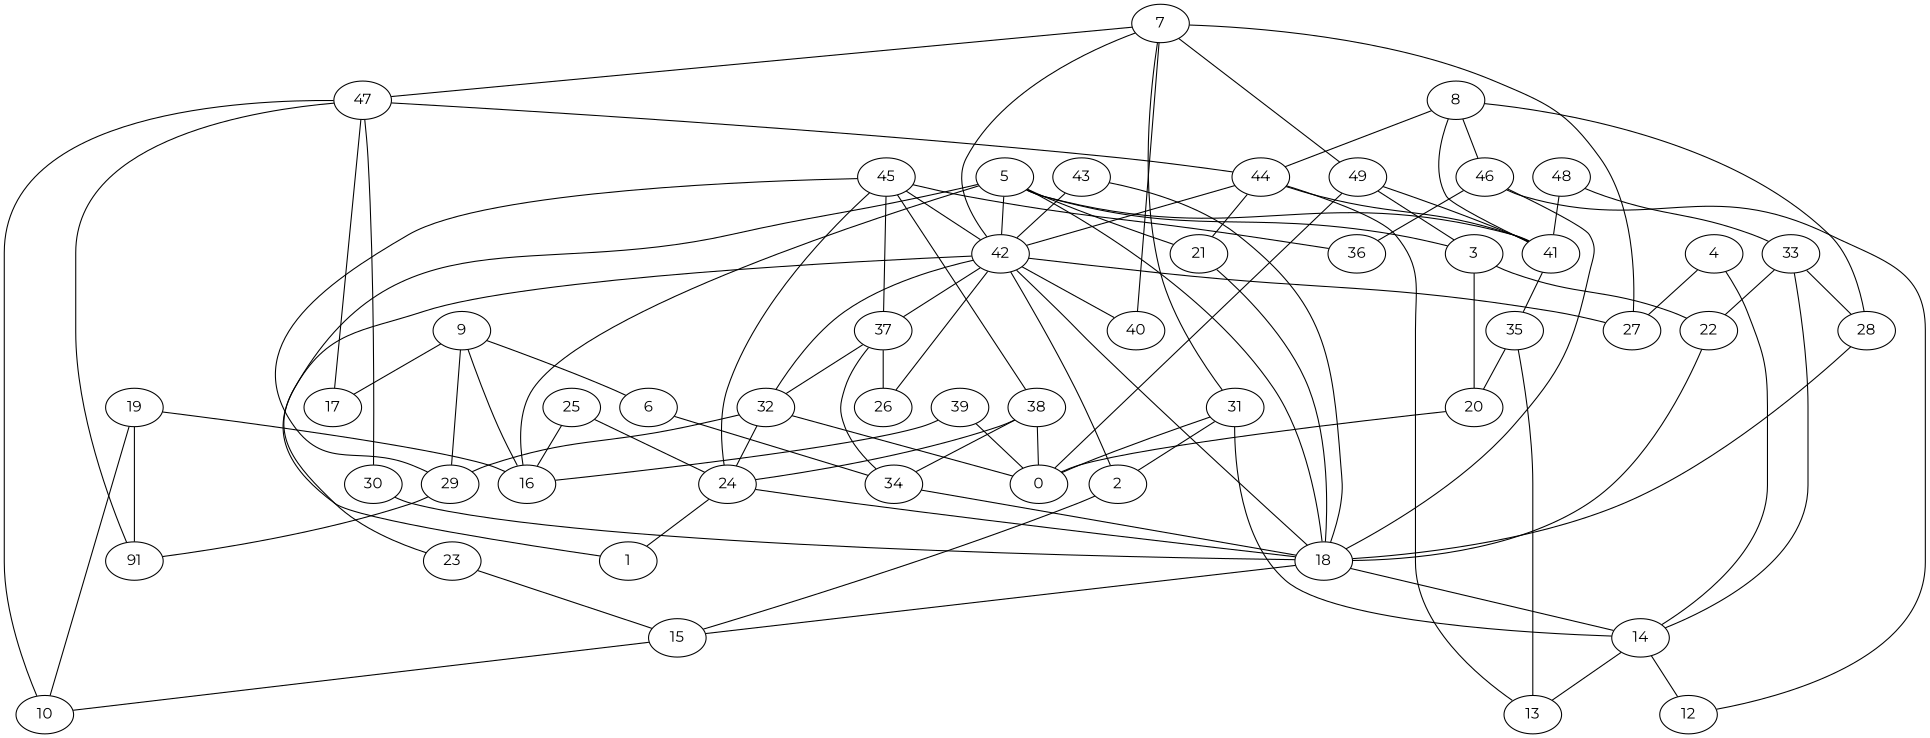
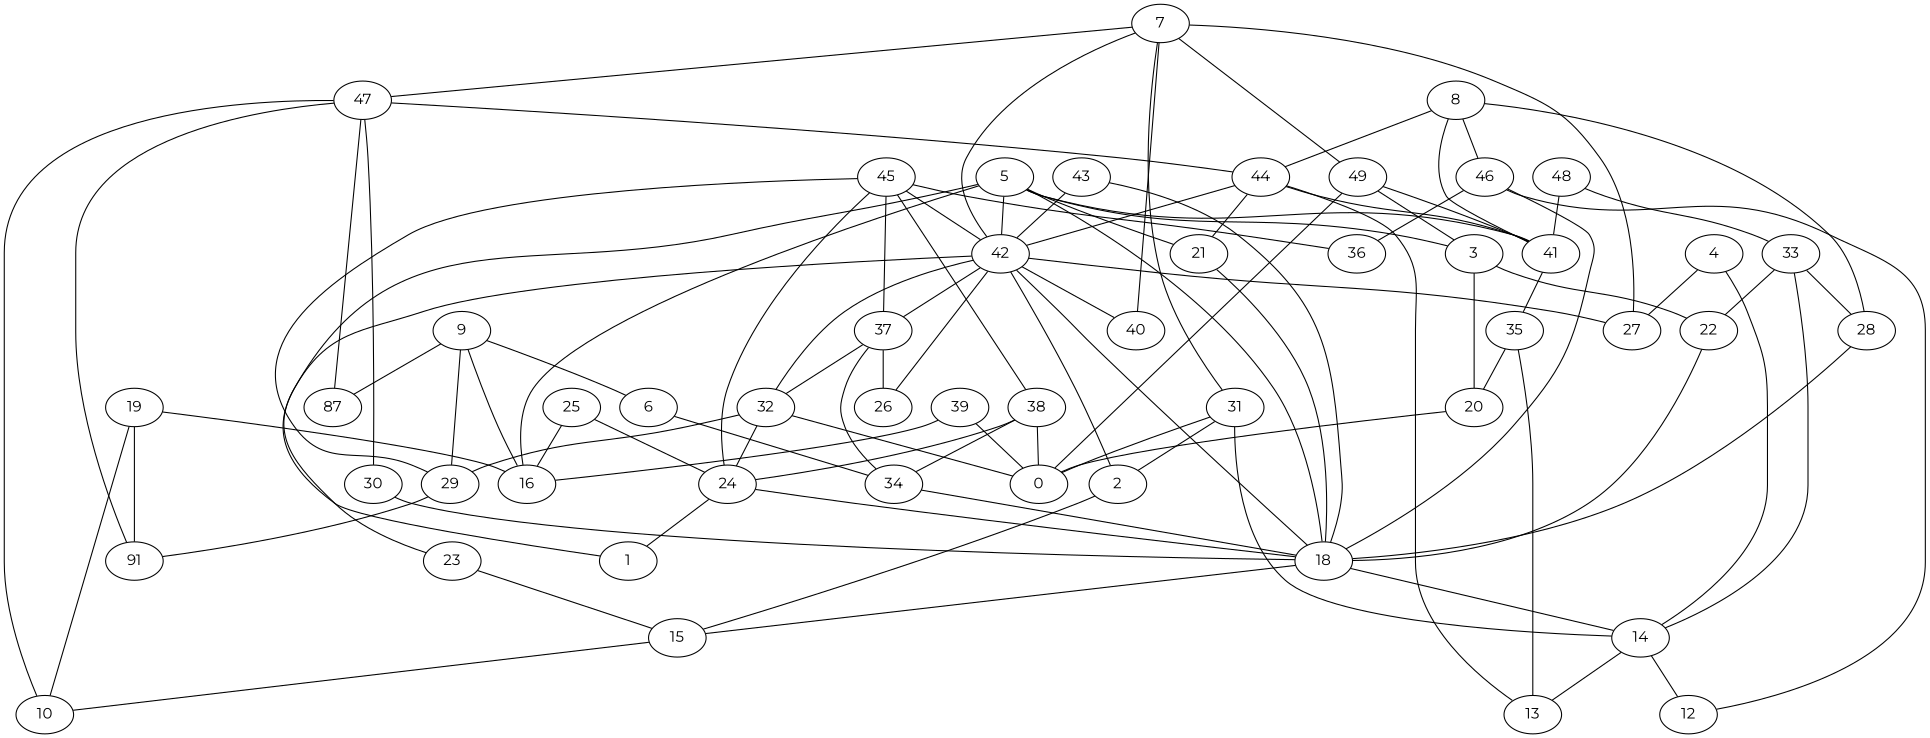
node "17": label "17" -> "87"
